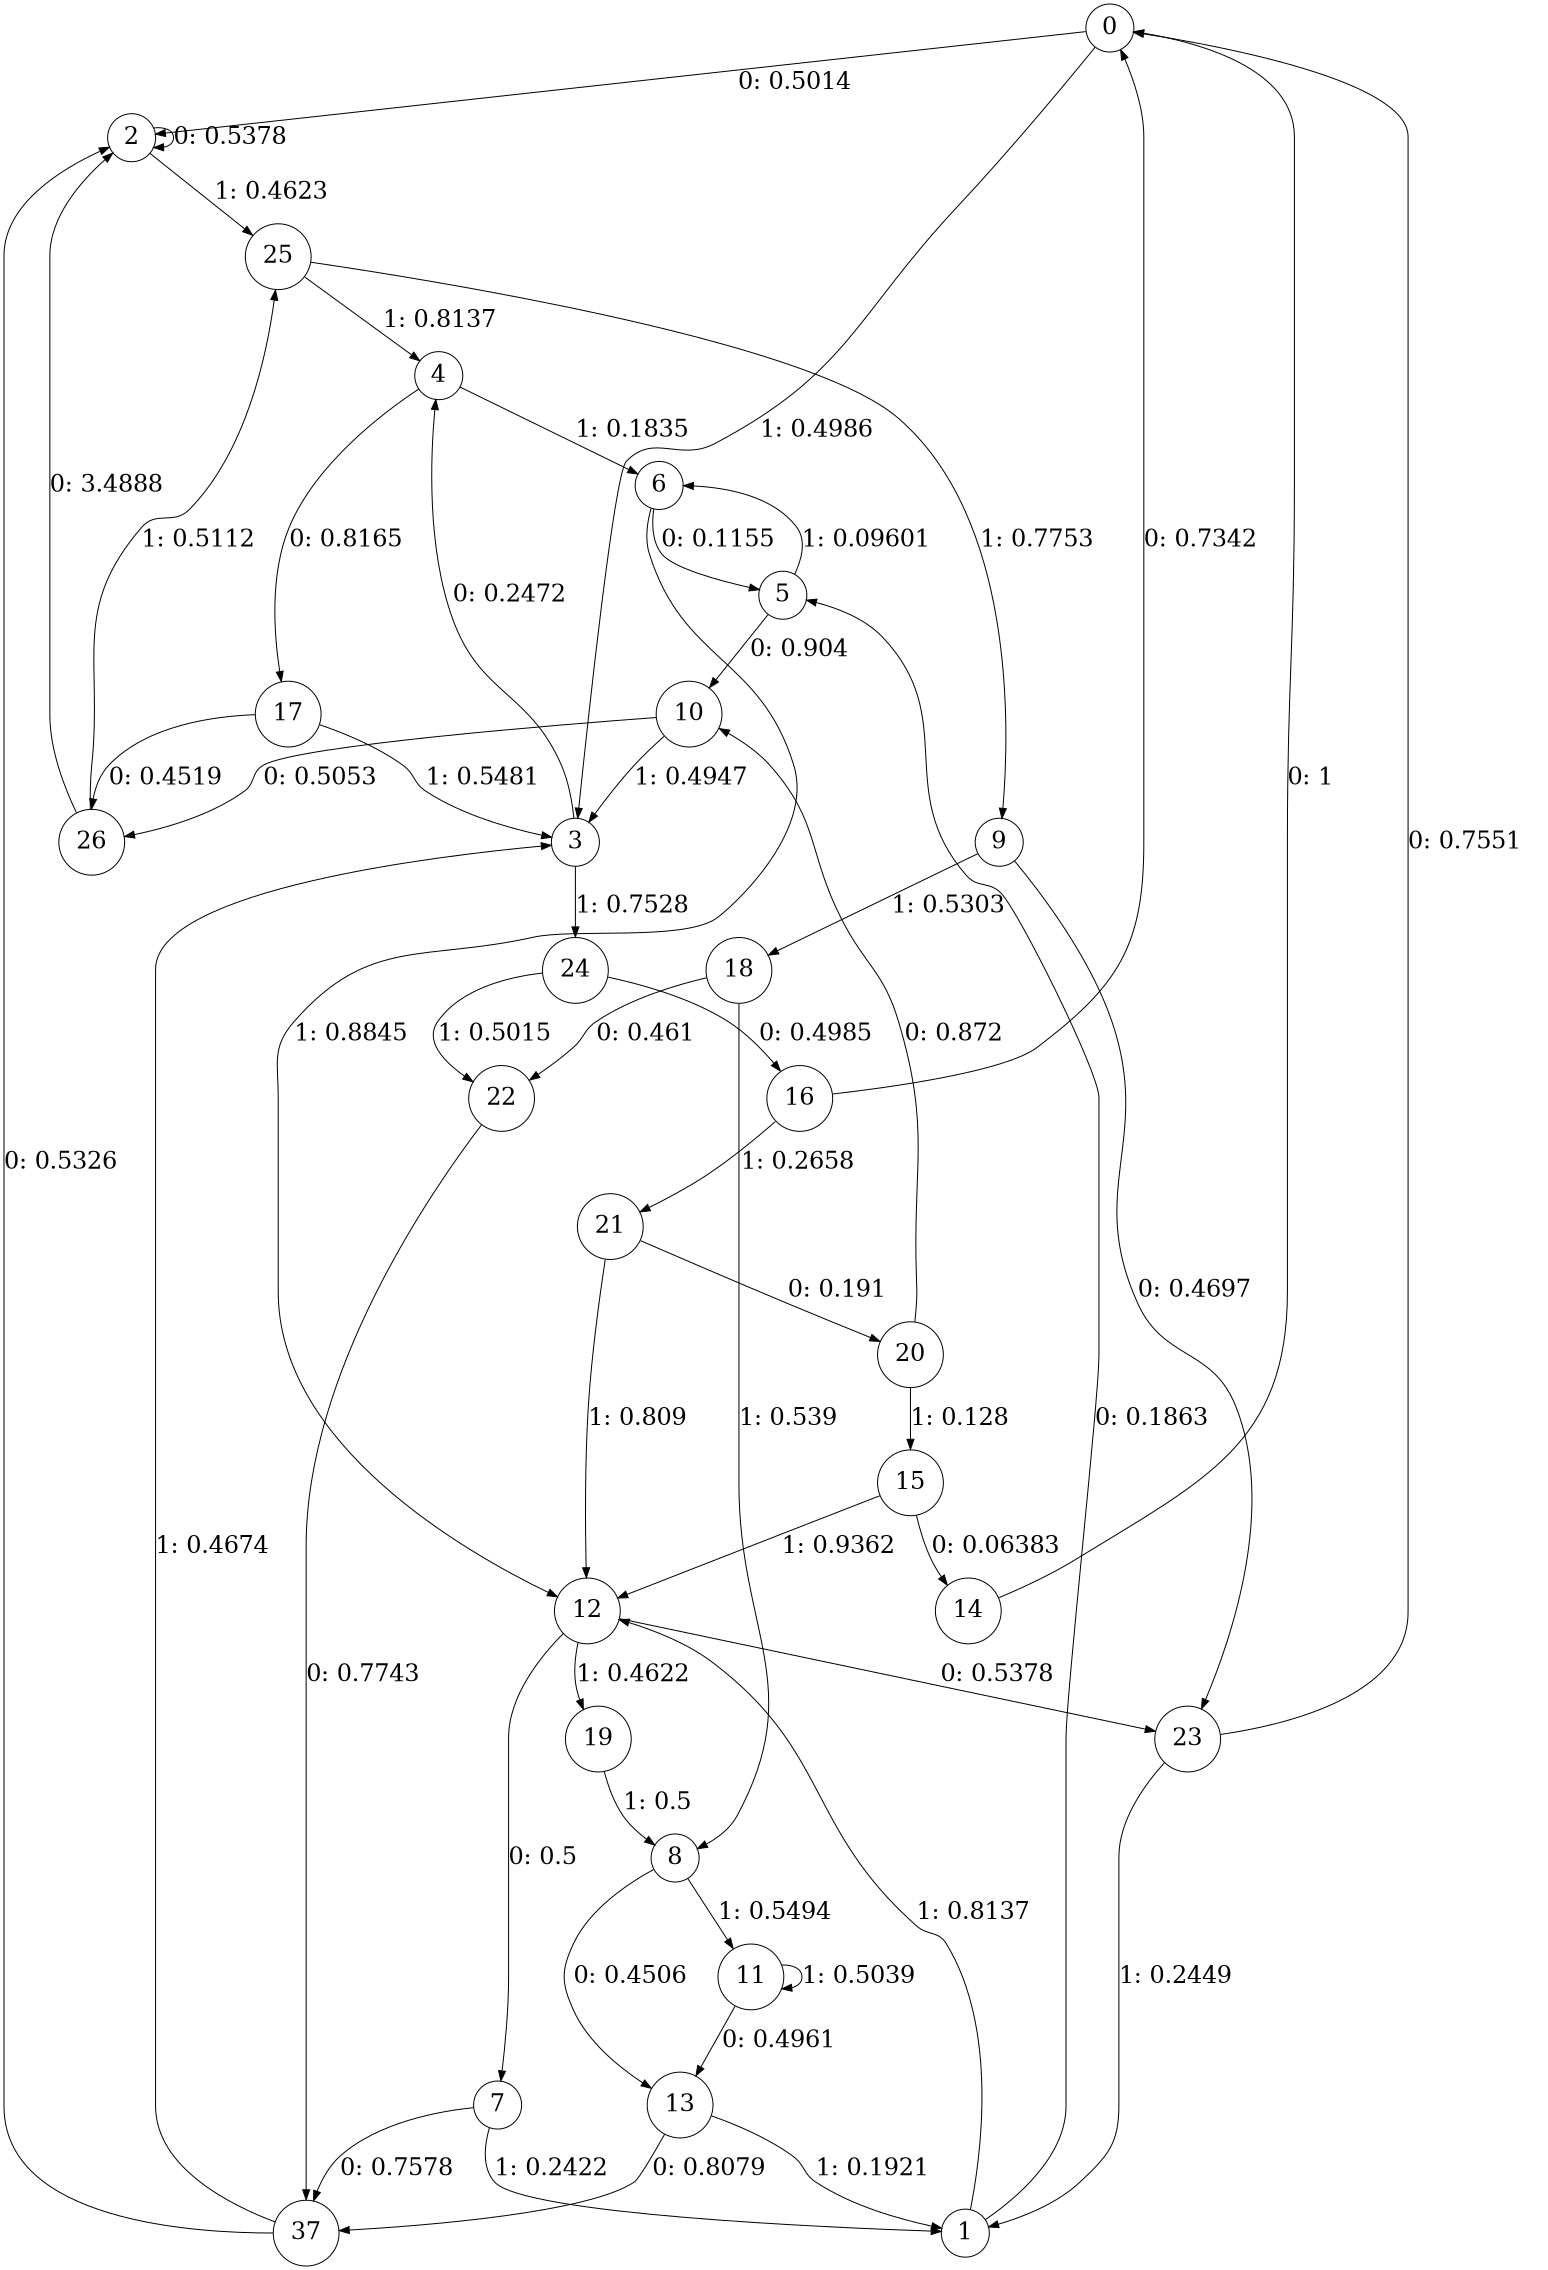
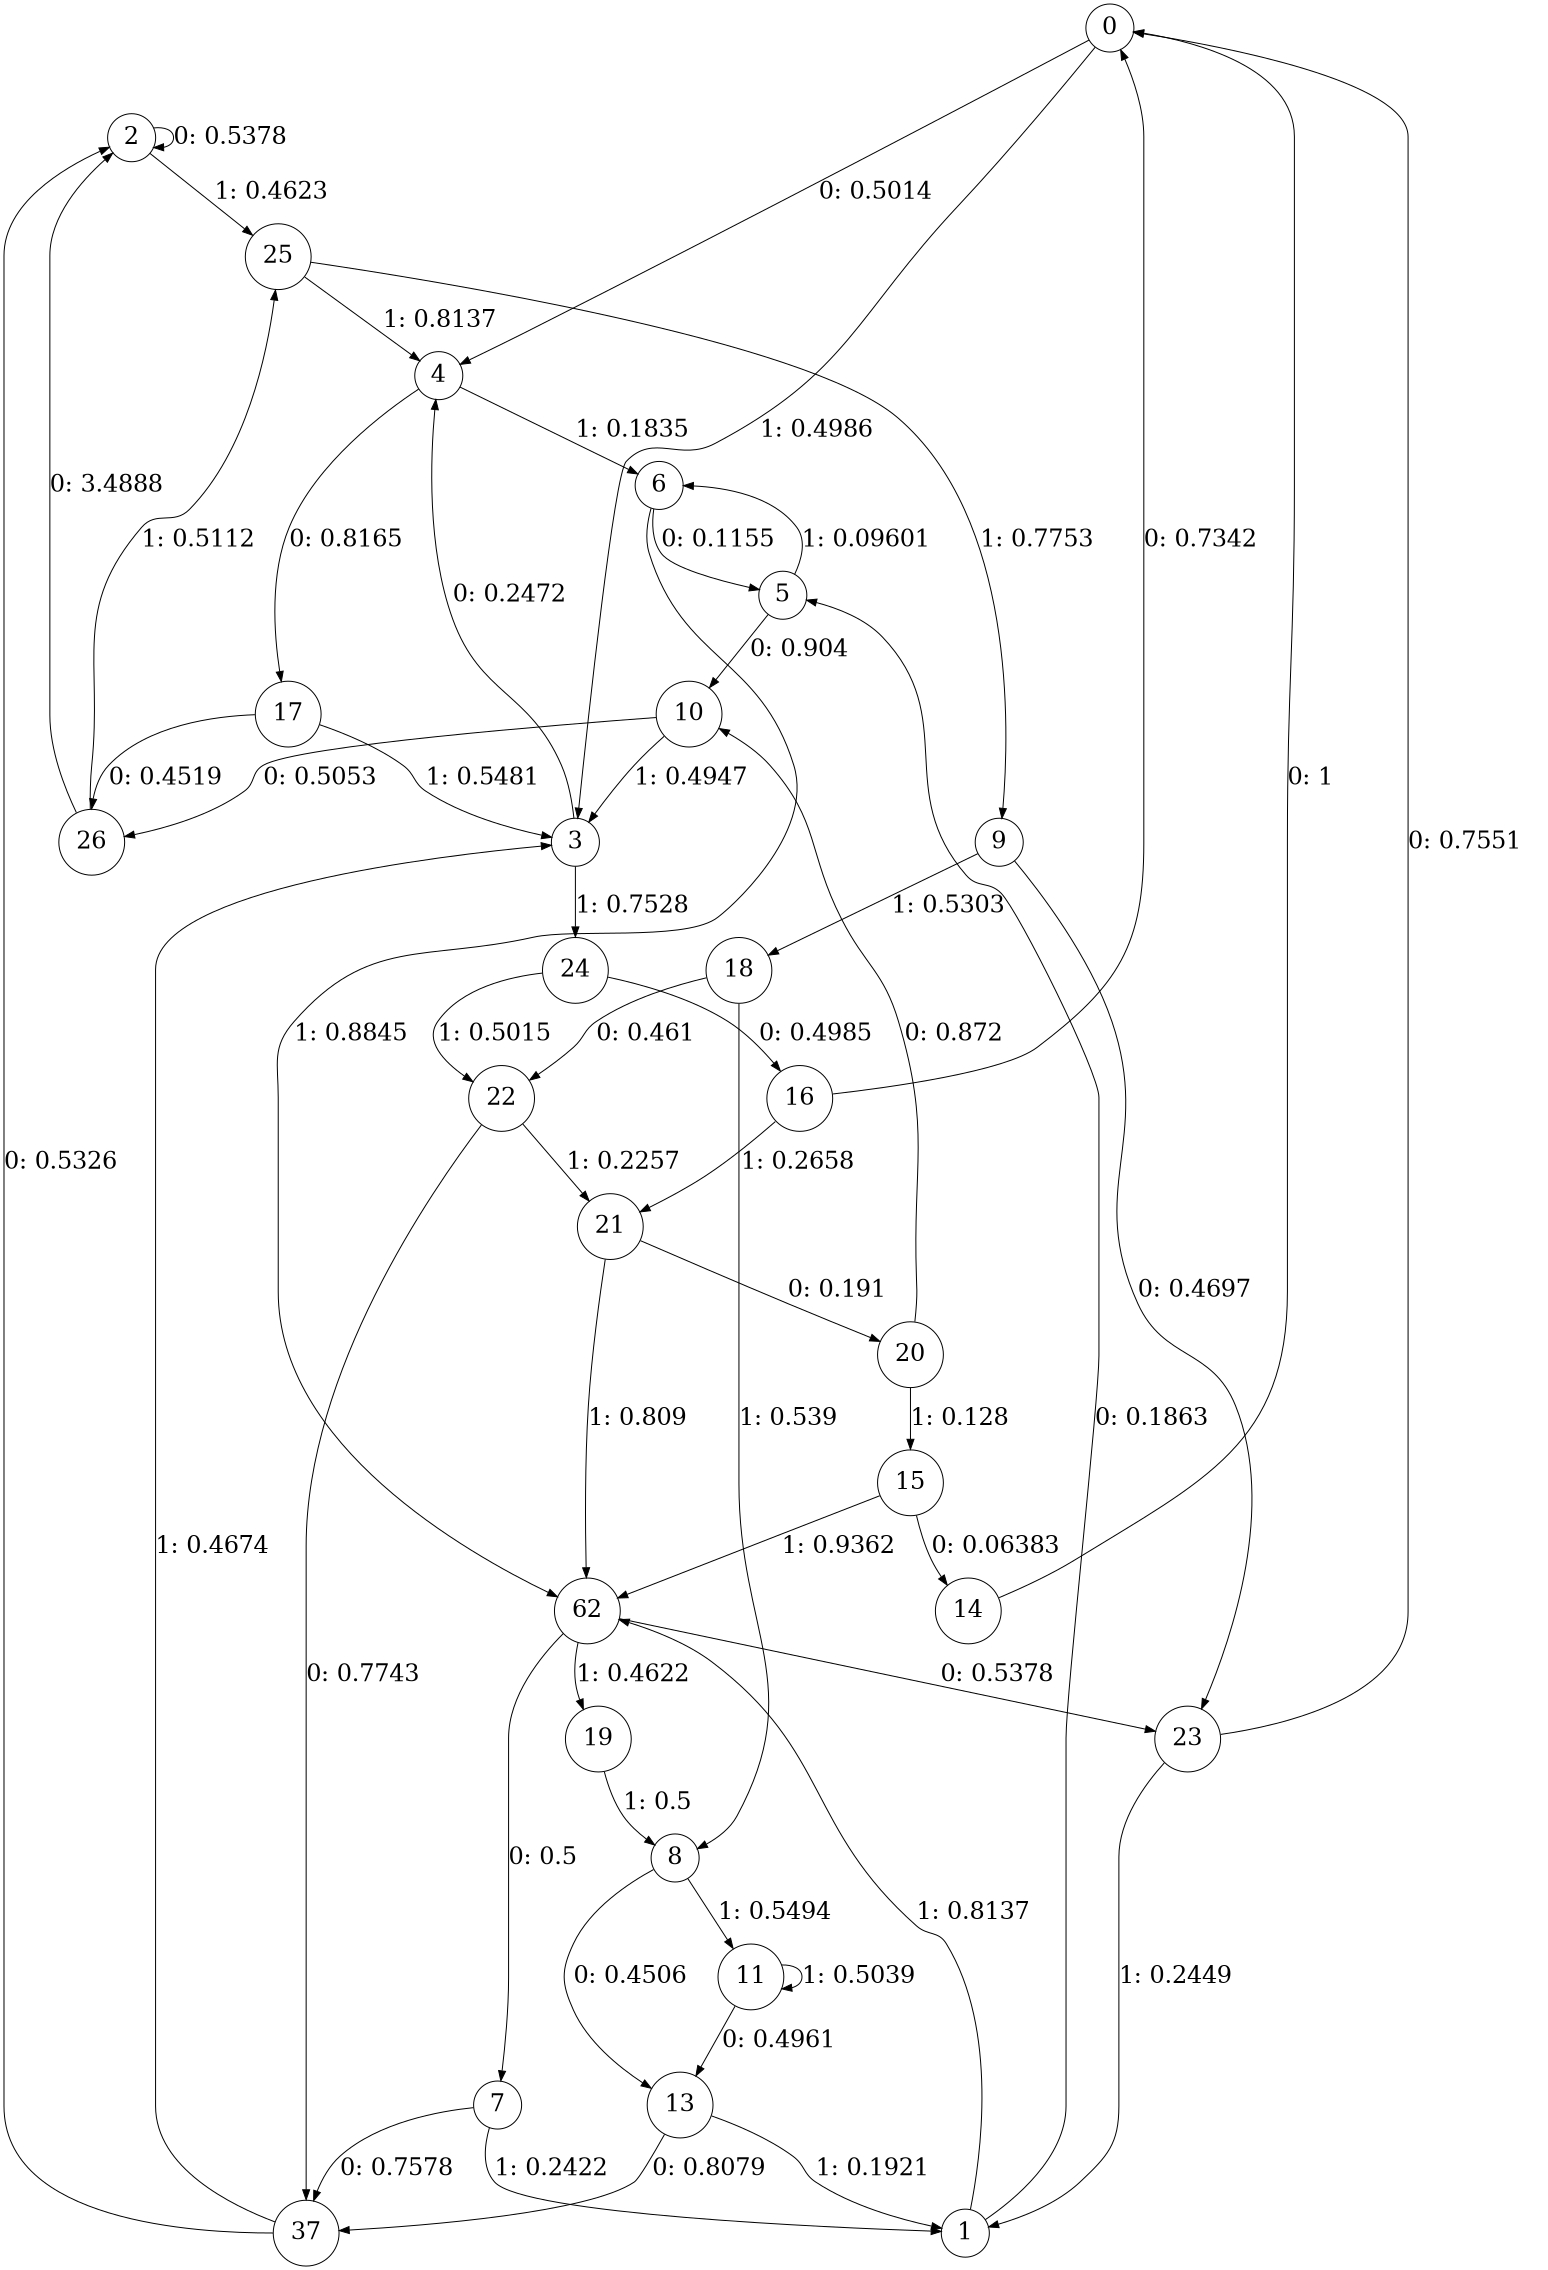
edge "0" -> "2": now "0" -> "4"
edge "22" -> "21": added, label "1: 0.2257"
node "12": label "12" -> "62"
